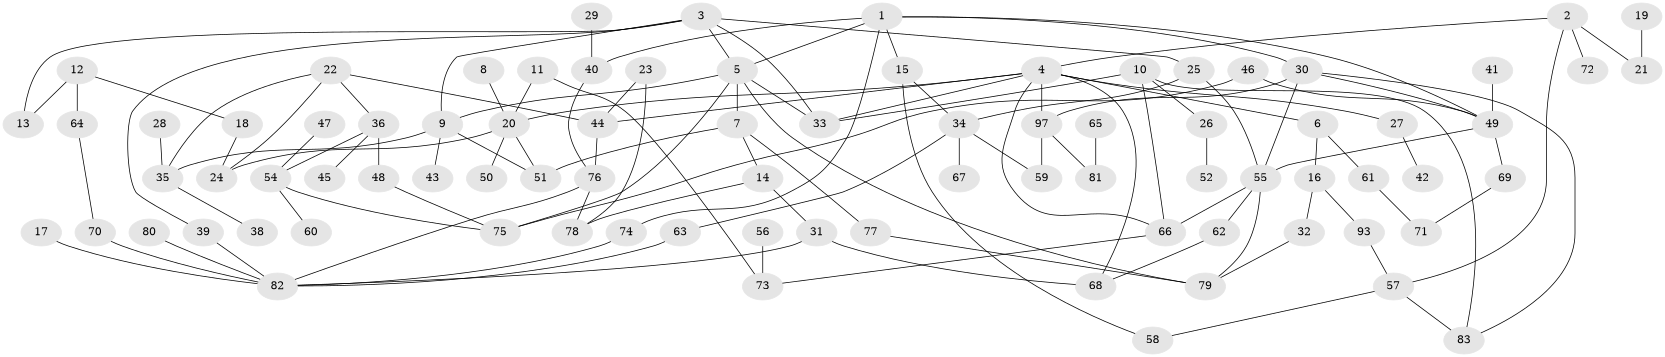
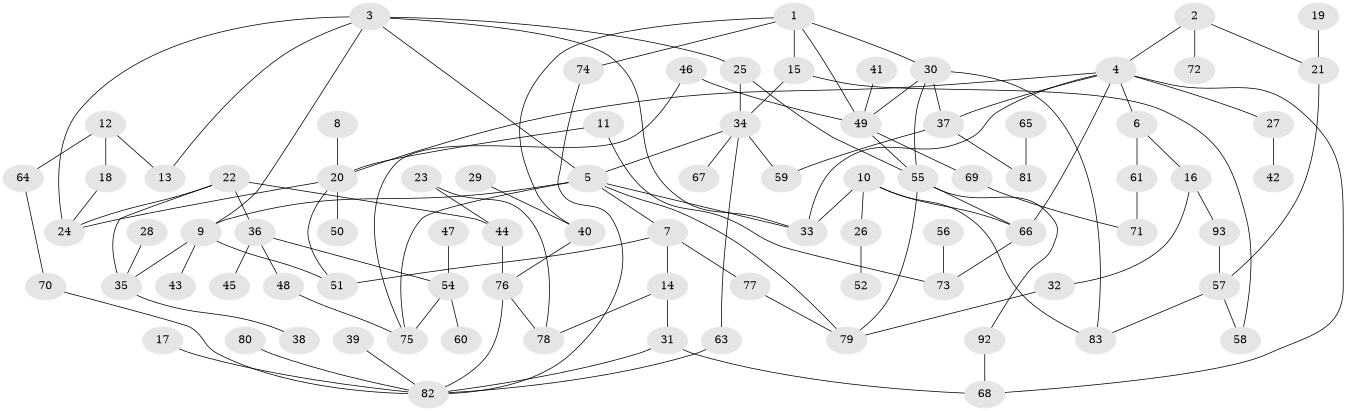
edge "1" -- "5": now "34" -- "5"
edge "3" -- "39": now "3" -- "24"
edge "4" -- "44": removed
node "97": label "97" -> "37"
edge "2" -- "57": now "21" -- "57"
node "62": label "62" -> "92"
